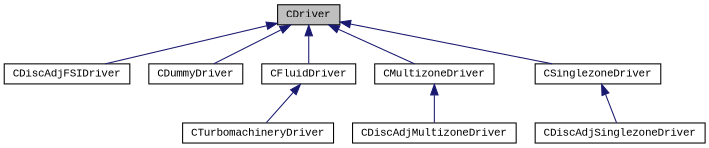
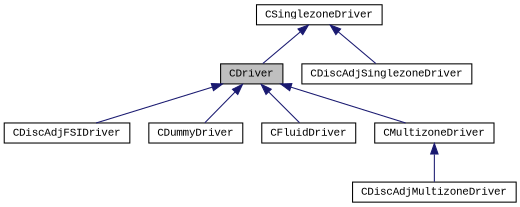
edge "CSinglezoneDriver" -> "CDriver": reversed
node "CTurbomachineryDriver": removed
